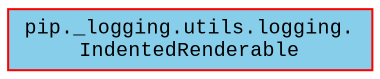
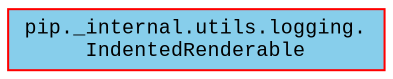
node "pip._logging.utils.logging. IndentedRenderable": label "pip._logging.utils.logging. IndentedRenderable" -> "pip._internal.utils.logging. IndentedRenderable"
